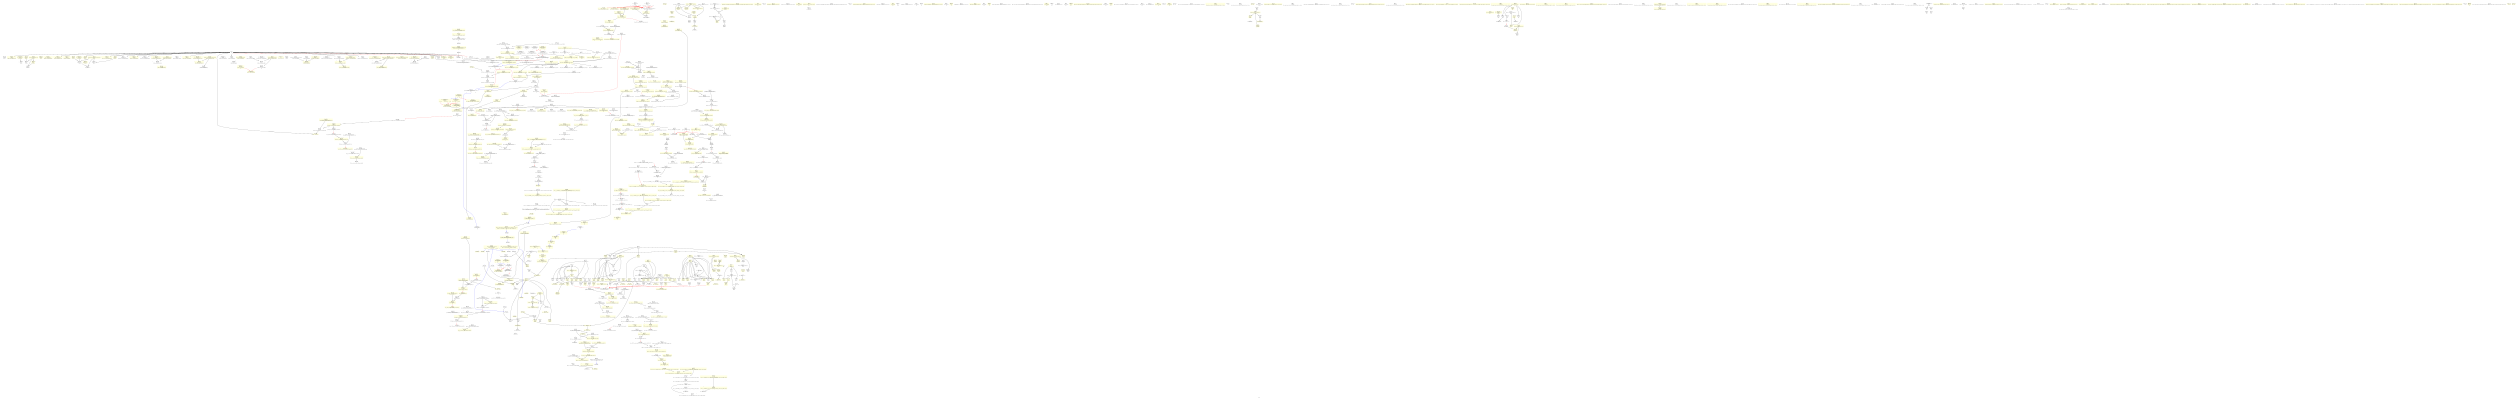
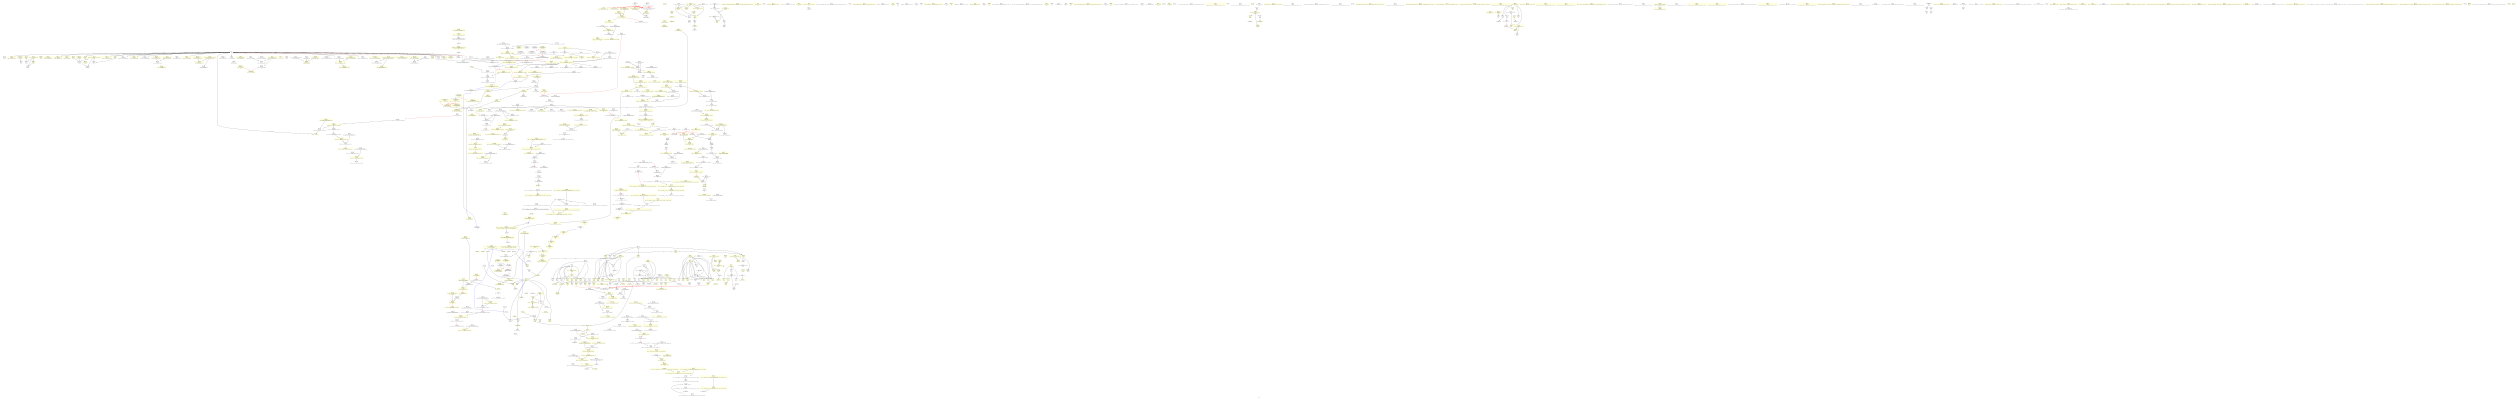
node "NodeID: 230": added
